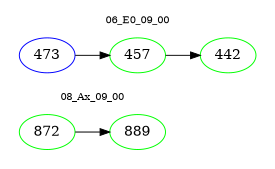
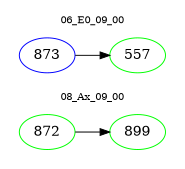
node "473": label "473" -> "873"
node "457": label "457" -> "557"
node "442": removed
node "889": label "889" -> "899"
